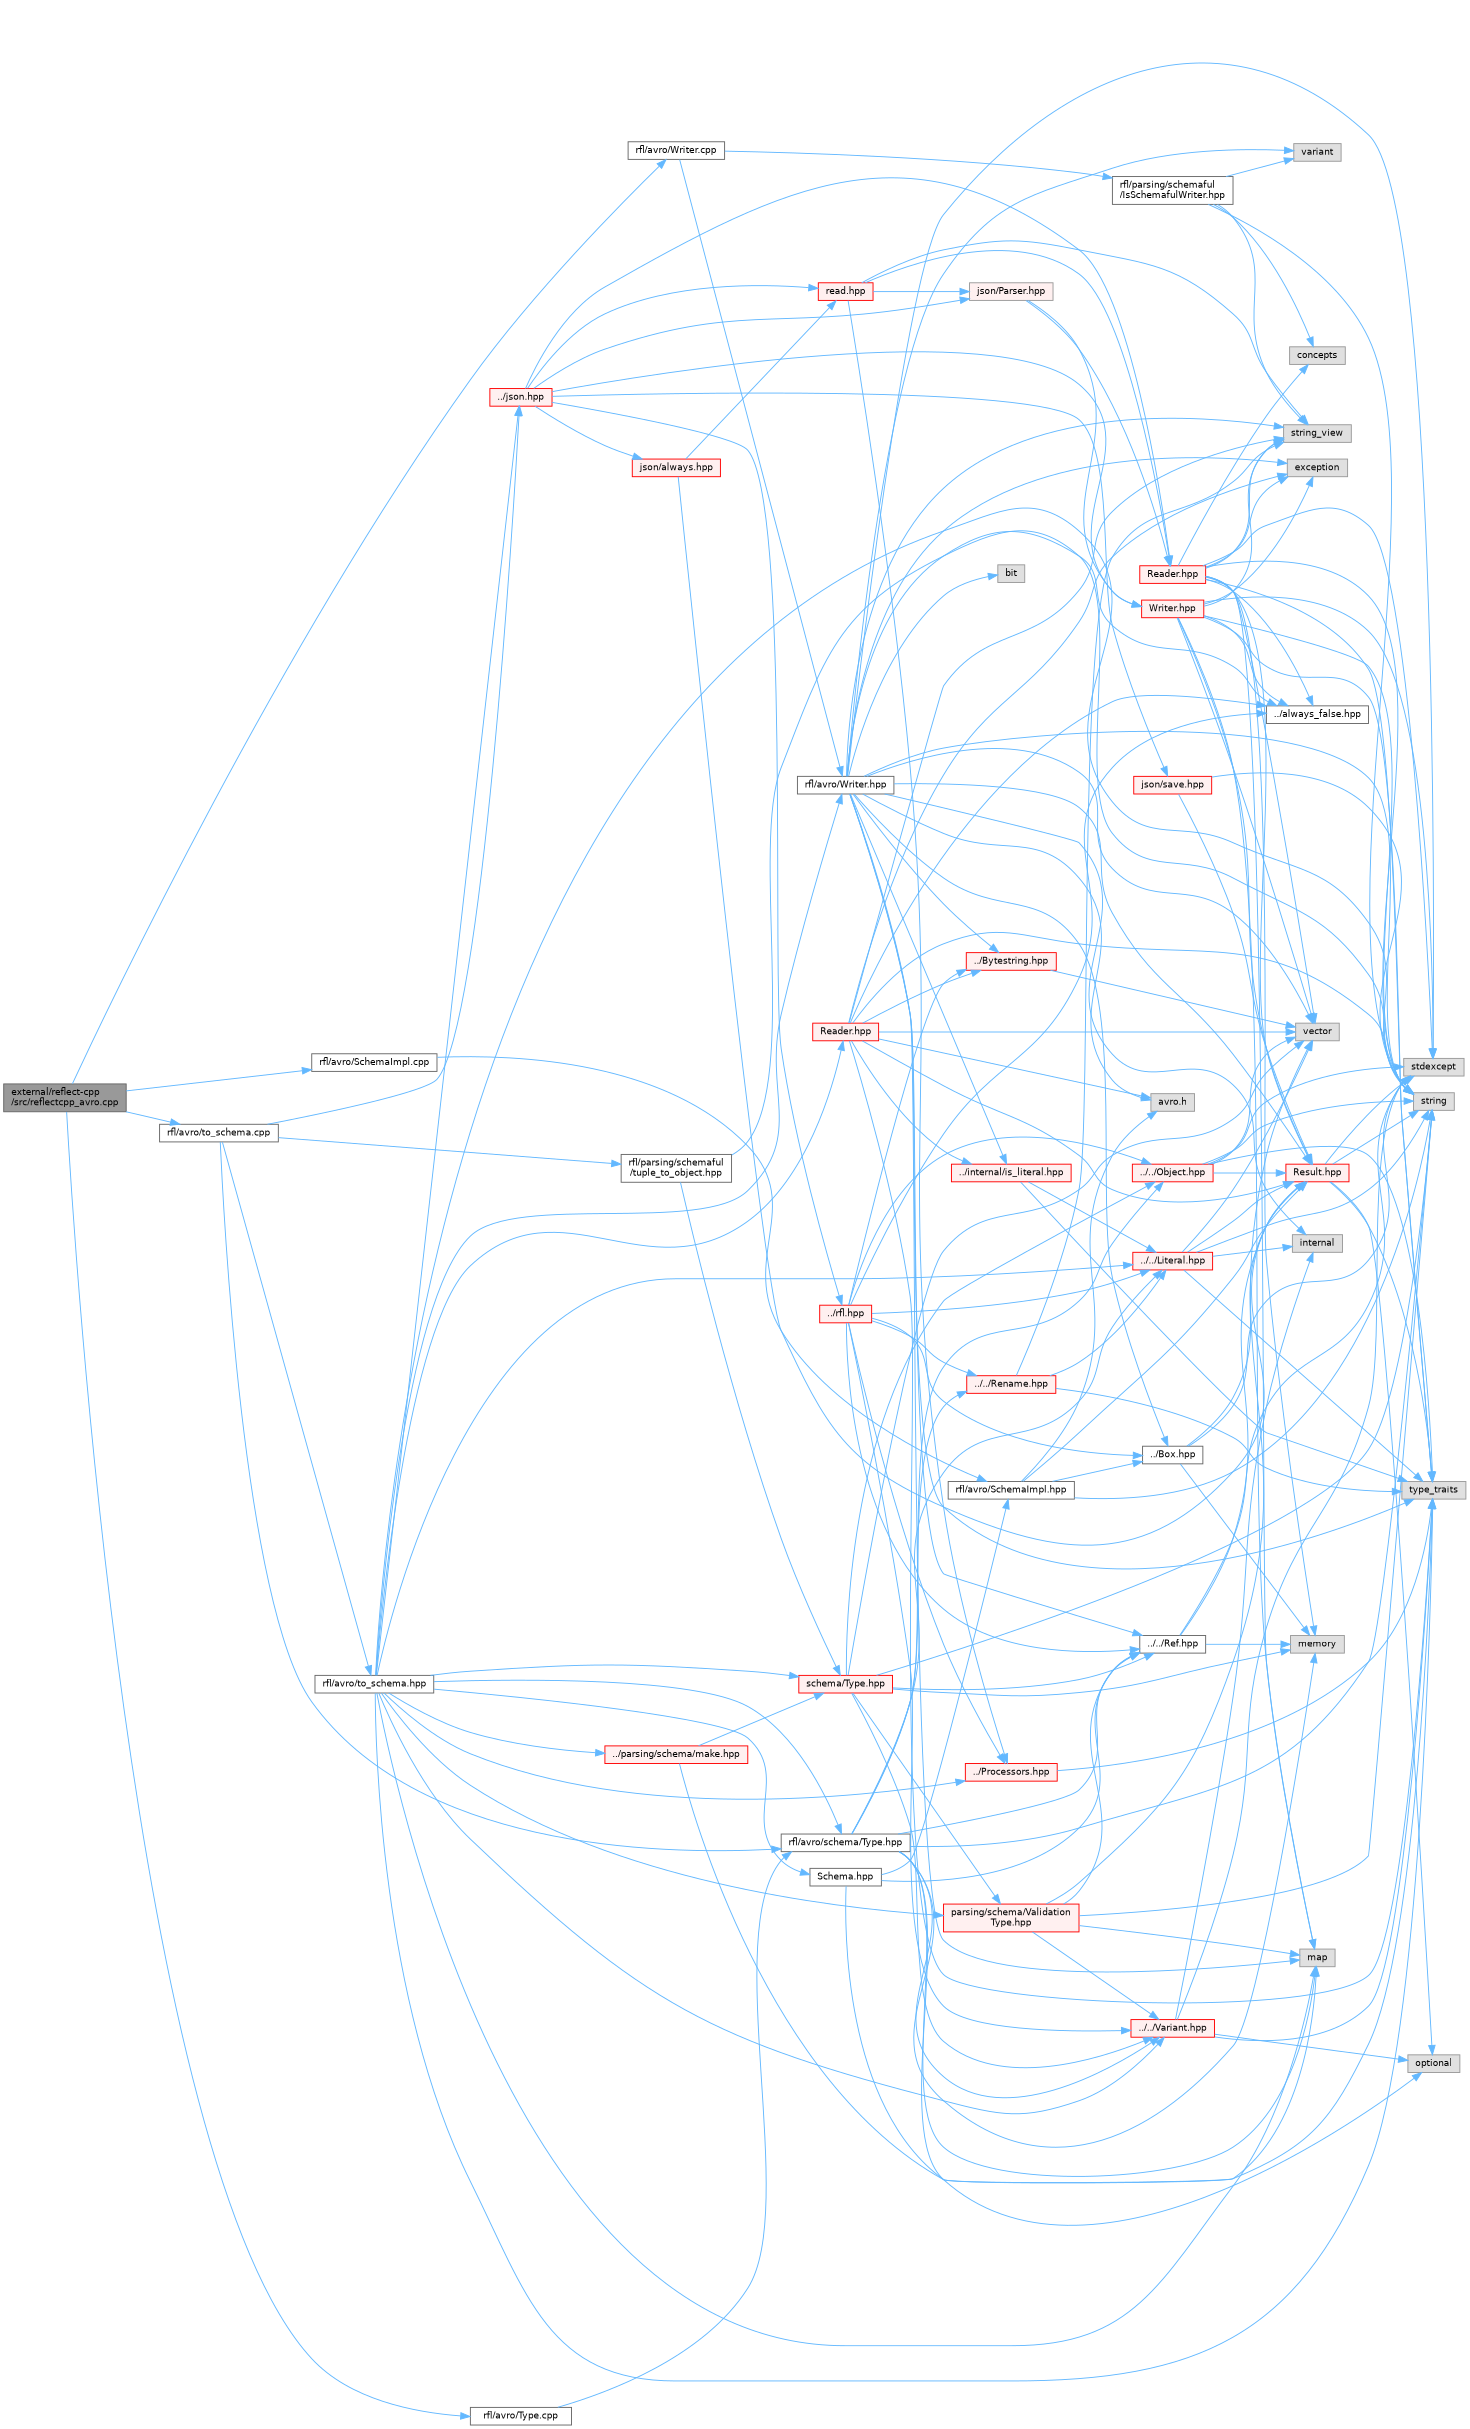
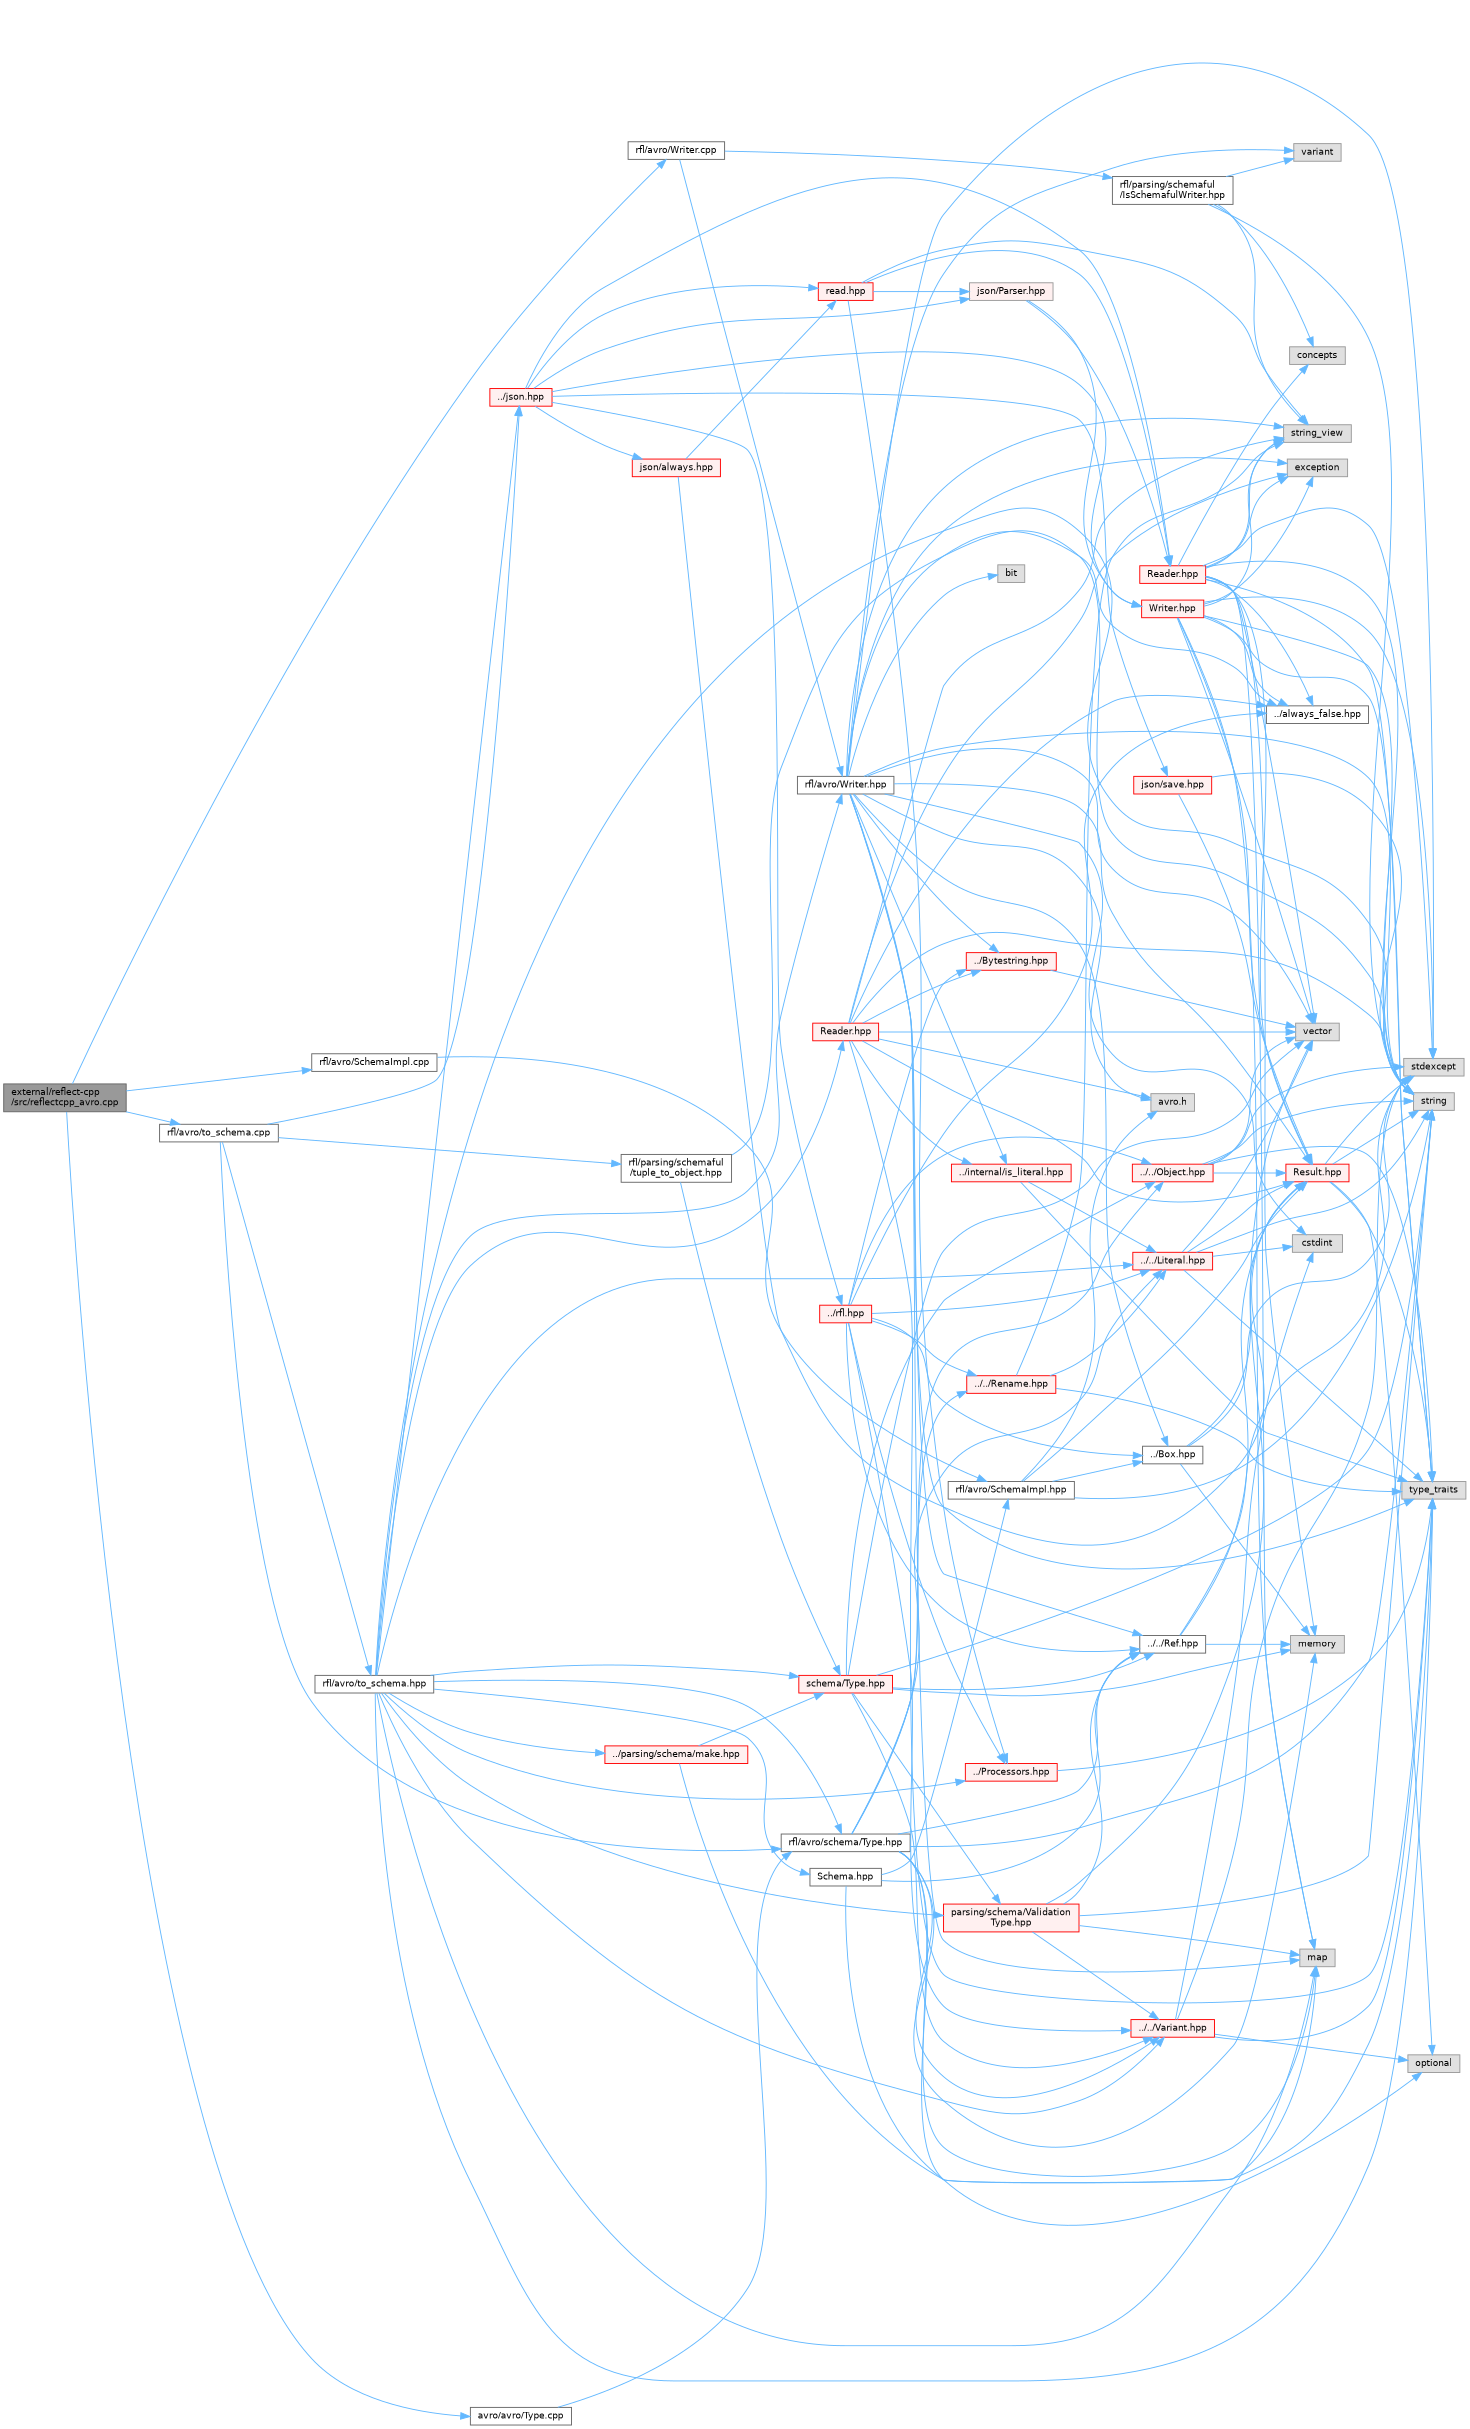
node "internal": label "internal" -> "cstdint"
node "rfl/avro/Type.cpp": label "rfl/avro/Type.cpp" -> "avro/avro/Type.cpp"
